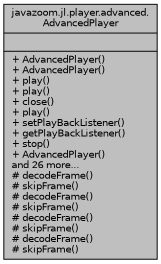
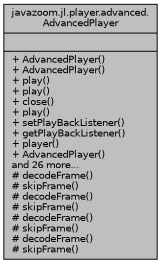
node "javazoom.jl.player.advanced.": text "+ stop()" -> "+ player()"
